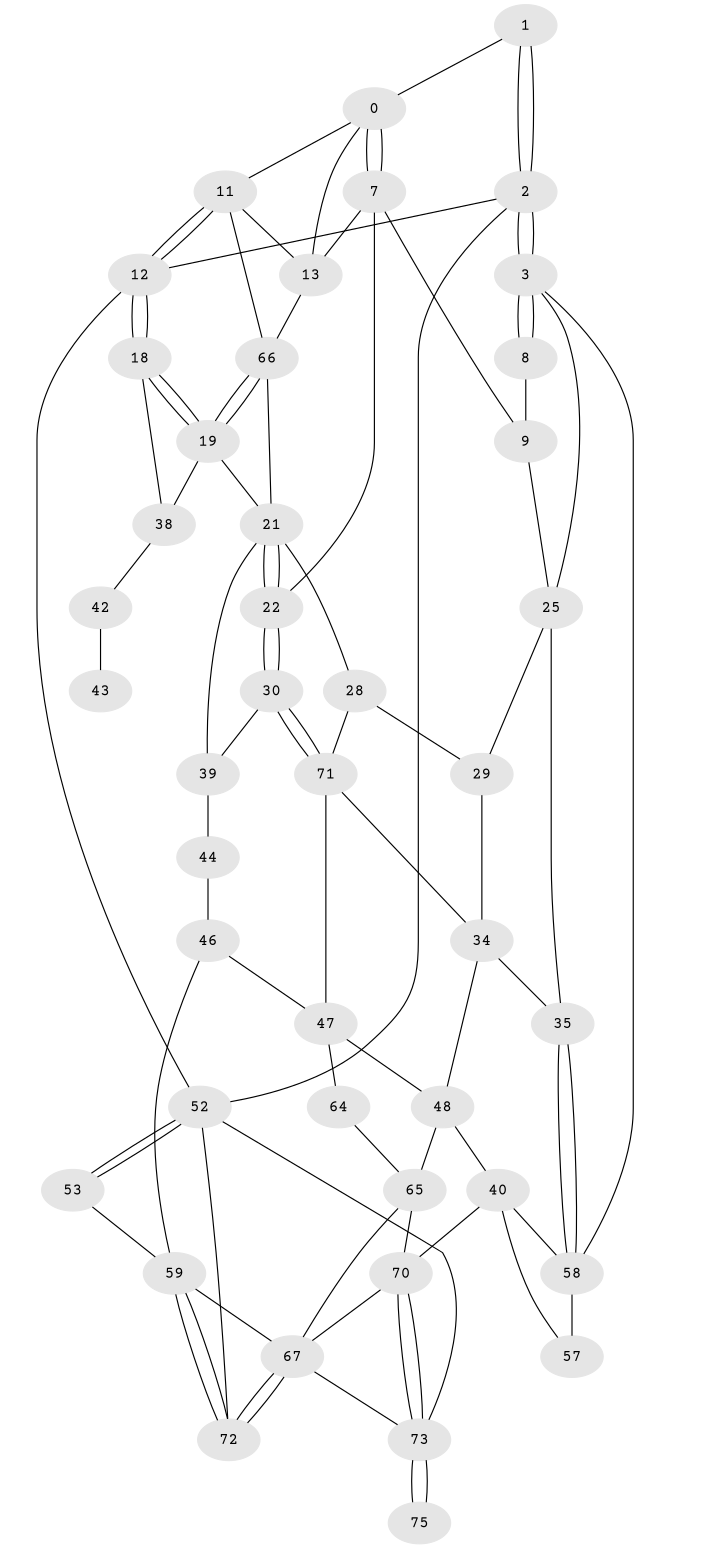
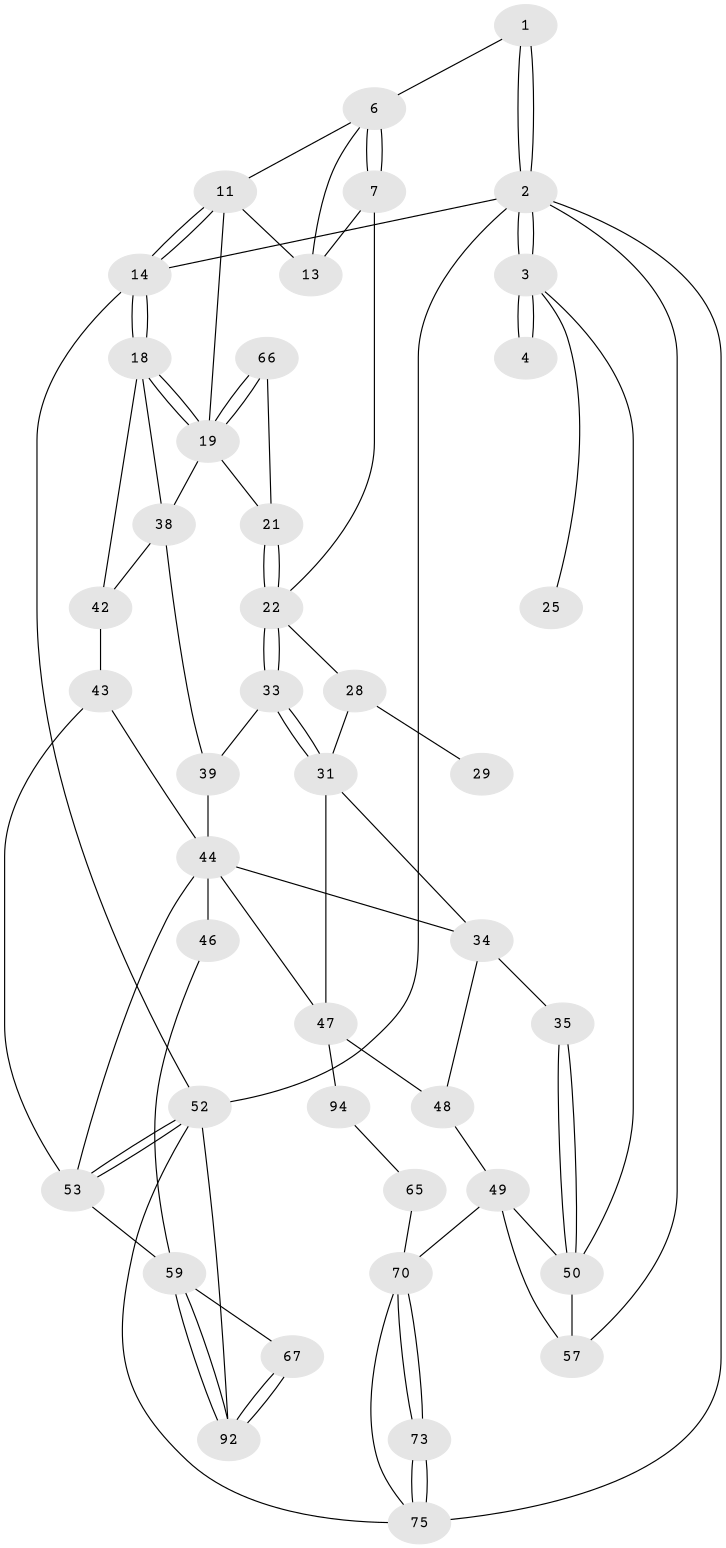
node "0": label "0" -> "6"
node "12": label "12" -> "14"
edge "11" -- "66": now "11" -- "19"
edge "13" -- "66": removed
node "8": label "8" -> "4"
node "9": removed
edge "18" -- "42": added
edge "21" -- "28": now "22" -- "28"
edge "21" -- "39": now "38" -- "39"
node "30": label "30" -> "33"
edge "25" -- "29": removed
edge "2" -- "57": added
node "71": label "71" -> "31"
edge "43" -- "44": added
edge "25" -- "35": removed
edge "29" -- "34": now "44" -- "34"
edge "2" -- "75": added
edge "43" -- "53": added
edge "46" -- "47": now "44" -- "47"
edge "44" -- "53": added
node "64": label "64" -> "94"
edge "48" -- "65": removed
node "40": label "40" -> "49"
edge "52" -- "73": now "52" -- "75"
edge "65" -- "67": removed
node "58": label "58" -> "50"
edge "70" -- "67": now "70" -- "75"
edge "67" -- "73": removed
node "72": label "72" -> "92"
